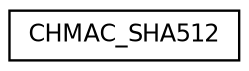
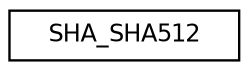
node "CHMAC_SHA512": label "CHMAC_SHA512" -> "SHA_SHA512"
